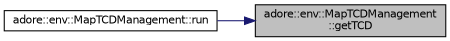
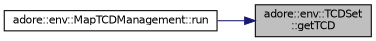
node "adore::env::MapTCDManagement ::getTCD": label "adore::env::MapTCDManagement ::getTCD" -> "adore::env::TCDSet ::getTCD"
